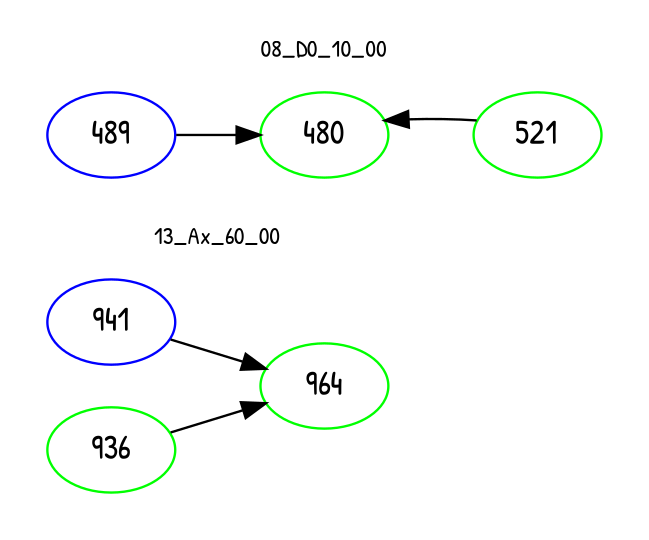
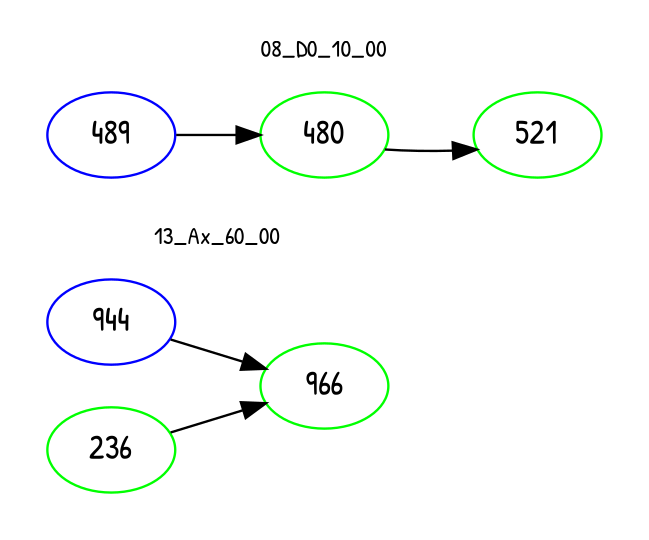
edge "521" -> "480": reversed
node "941": label "941" -> "944"
node "964": label "964" -> "966"
node "936": label "936" -> "236"
